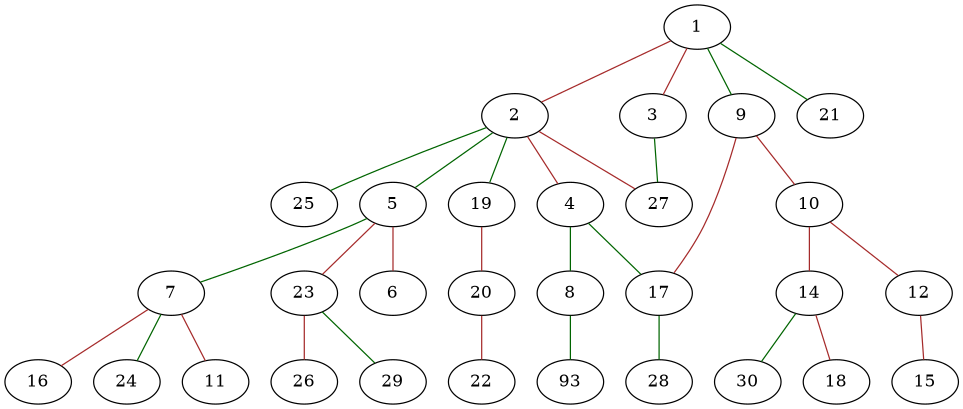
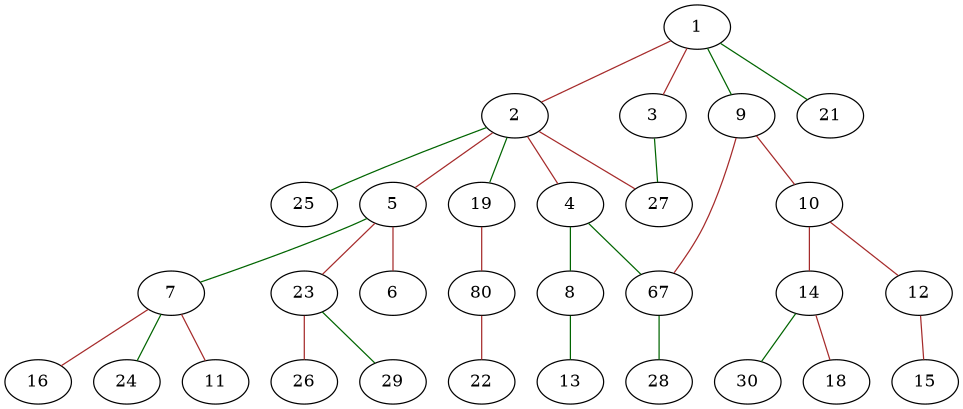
edge "2" -- "5": color darkgreen -> brown
node "20": label "20" -> "80"
node "17": label "17" -> "67"
node "93": label "93" -> "13"
